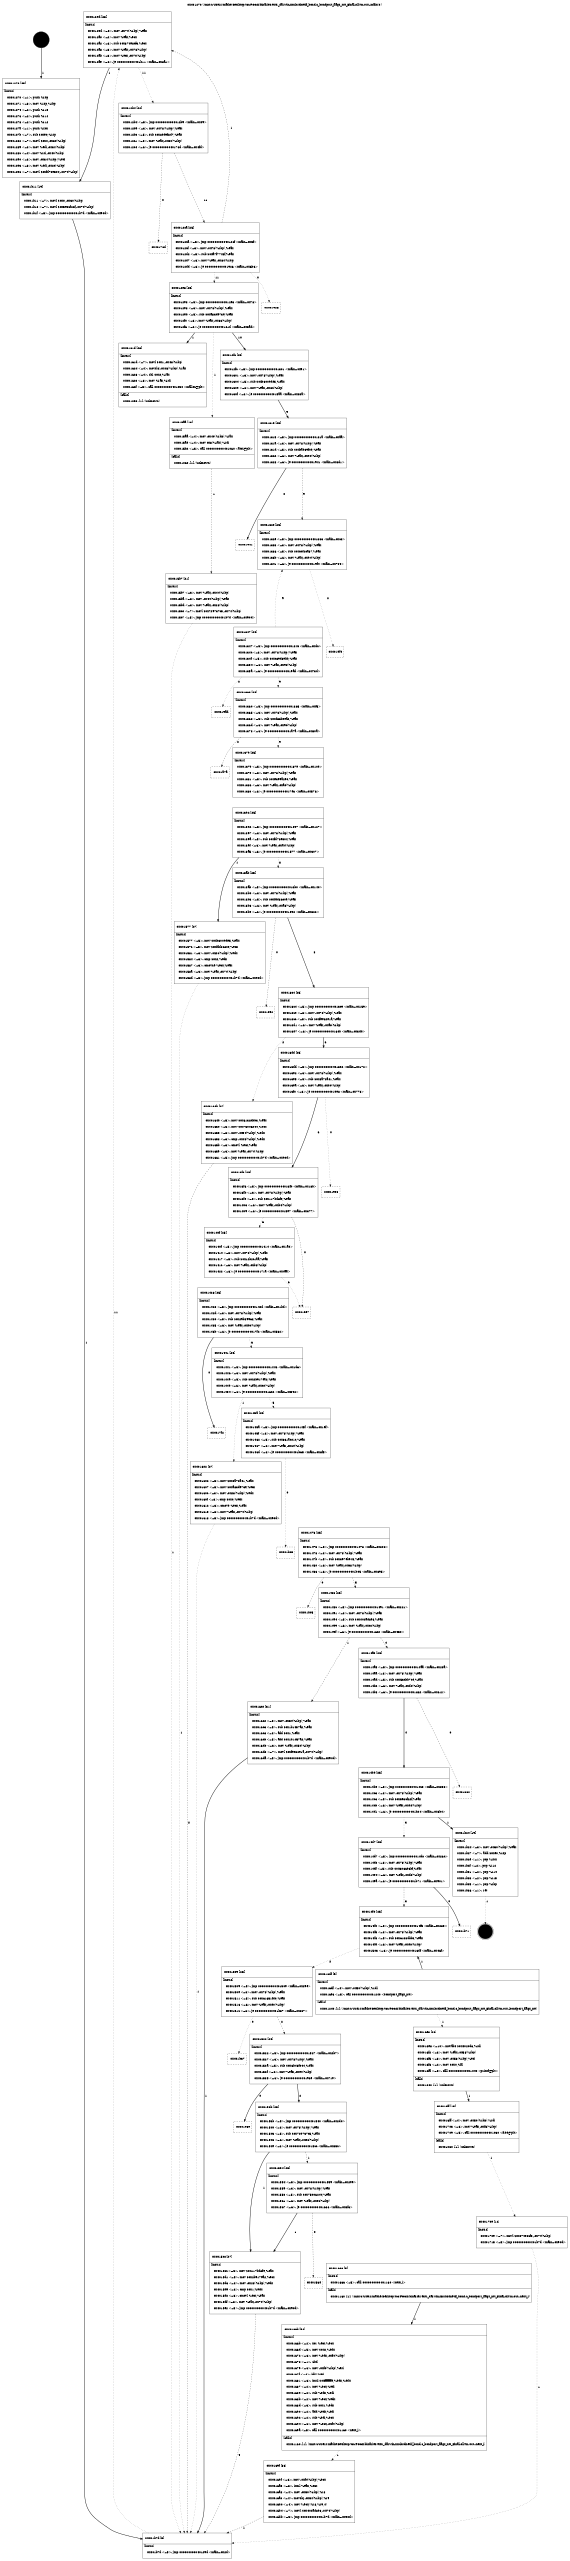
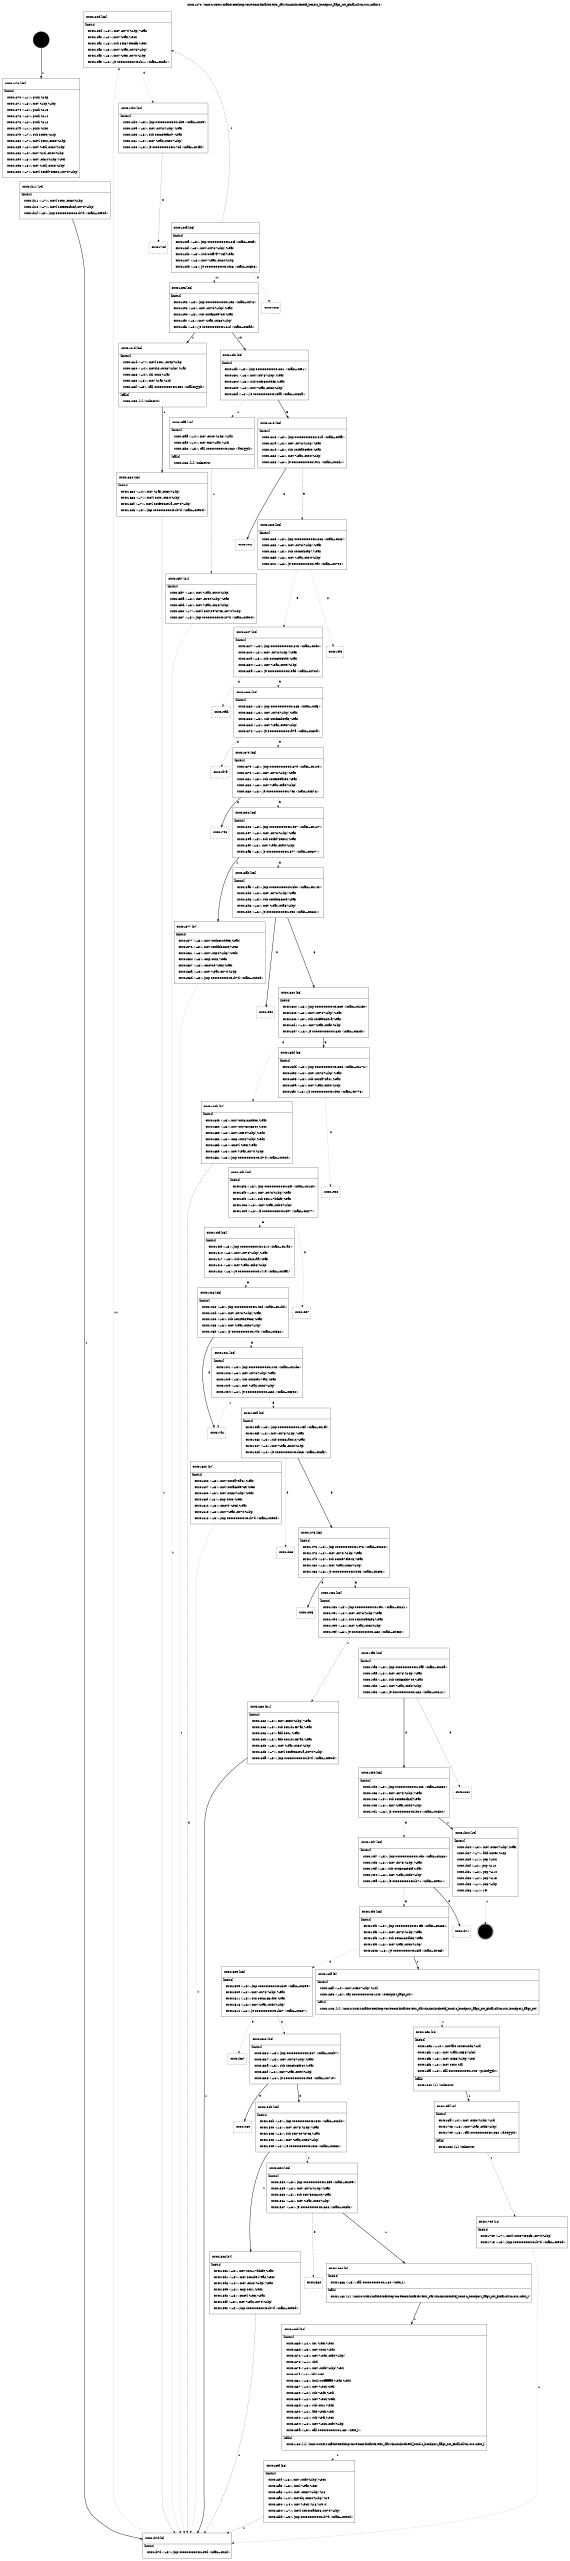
edge "0x40129d [23]" -> "0x4012b4 [22]": label " 11" -> " 4"
edge "0x40129d [23]" -> "0x401b11 [19]": removed, label "1"
edge "0x4012b4 [22]" -> "0x4012ca [25]": removed, label "11"
edge "0x4012e3 [25]" -> "0x4015aa [13]": now "0x4012fc [25]" -> "0x4015aa [13]"
edge "0x4012fc [25]" -> "0x401315 [25]": label " 9" -> " 3"
node "0x401634 [23]": added
edge "0x401347 [25]" -> "0x40132e [25]": reversed
edge "0x401379 [25]" -> "0x401392 [25]": added, label "9"
node "0x4017e6": added
edge "0x4013ab [25]" -> "0x401592": style dashed -> bold
edge "0x4013dd [25]" -> "0x4013f6 [25]": removed, label "6"
edge "0x4013f6 [25]" -> "0x4015e7": style dashed -> dotted
edge "0x40140f [25]" -> "0x4015e7": now "0x40140f [25]" -> "0x401428 [25]"
edge "0x401441 [25]" -> "0x401602 [27]": now "0x401441 [25]" -> "0x4017f2"
edge "0x40145a [25]" -> "0x401473 [25]": added, label "5"
edge "0x401473 [25]" -> "0x401b05": style dashed -> bold
edge "0x40148c [25]" -> "0x4014a5 [25]": removed, label "4"
edge "0x4016df [9]" -> "0x4014f0 [25]": reversed
edge "0x4016ff [15]" -> "0x40170e [12]": style dotted -> dashed
edge "0x401554 [25]" -> "0x4015cc [27]": now "0x401554 [25]" -> "0x401666 [5]"
edge "0x4015cc [27]" -> "0x401b7d [5]": label " 4" -> " 1"
